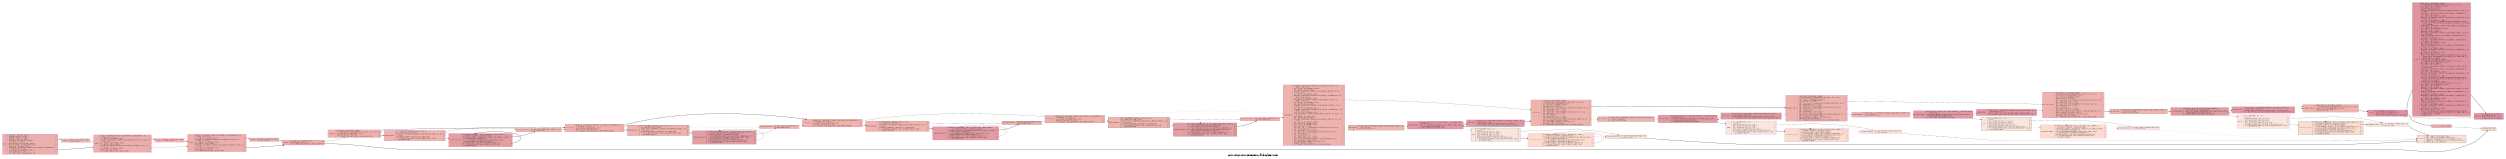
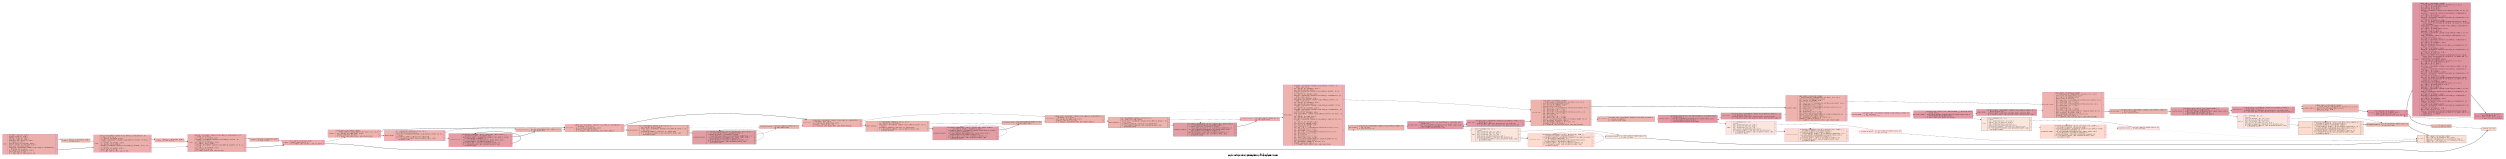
node "arraydestroy.done110:": fillcolor #f3c7b170 -> #d8564670
